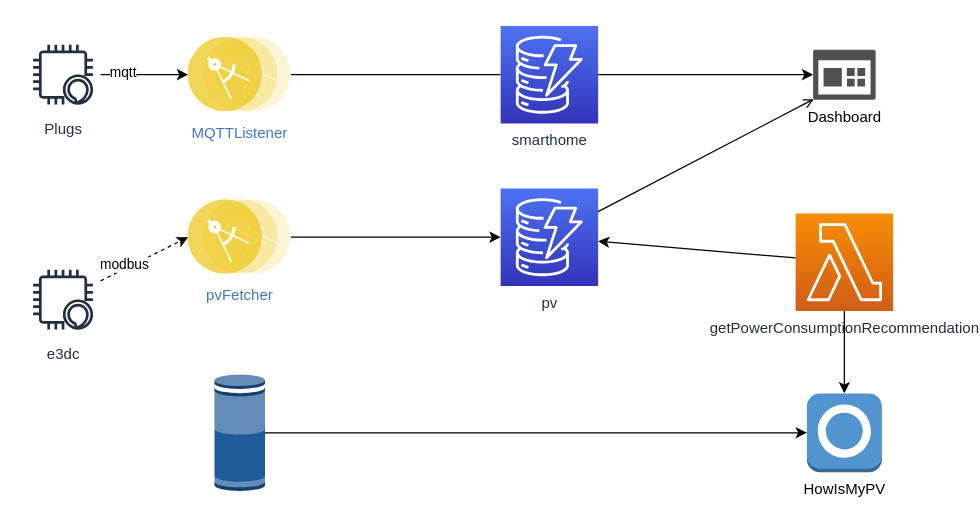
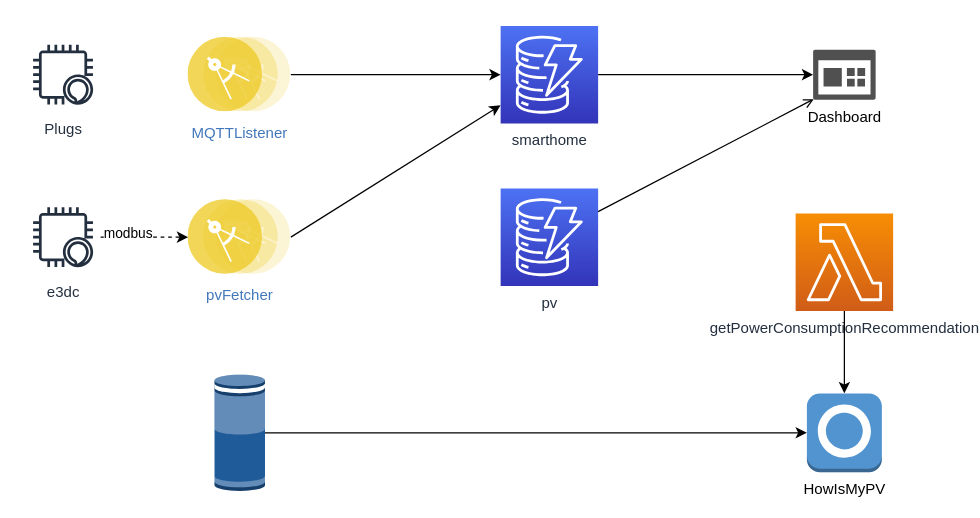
edge "Plugs" -> "MQTTListener": removed, label "mqtt"
edge "MQTTListener" -- "smarthome": arrowhead none -> classic
edge "pvFetcher" -> "pv": now "pvFetcher" -> "smarthome"
edge "getPowerConsumptionRecommendation" -> "pv": removed
node "e3dc": moved (63, 299) -> (63, 237)
